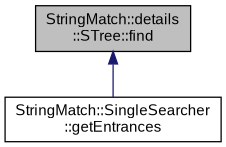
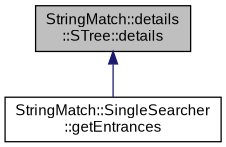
node "StringMatch::details ::STree::find": label "StringMatch::details ::STree::find" -> "StringMatch::details ::STree::details"
